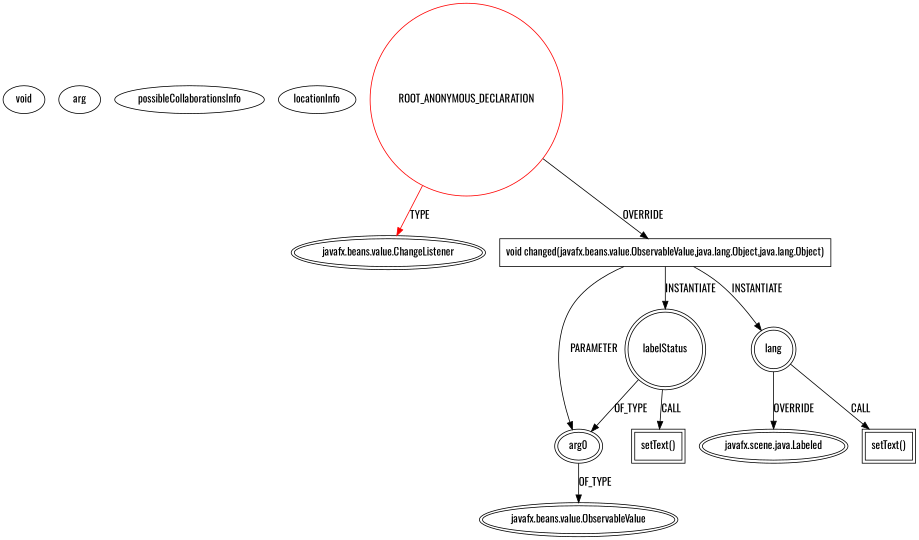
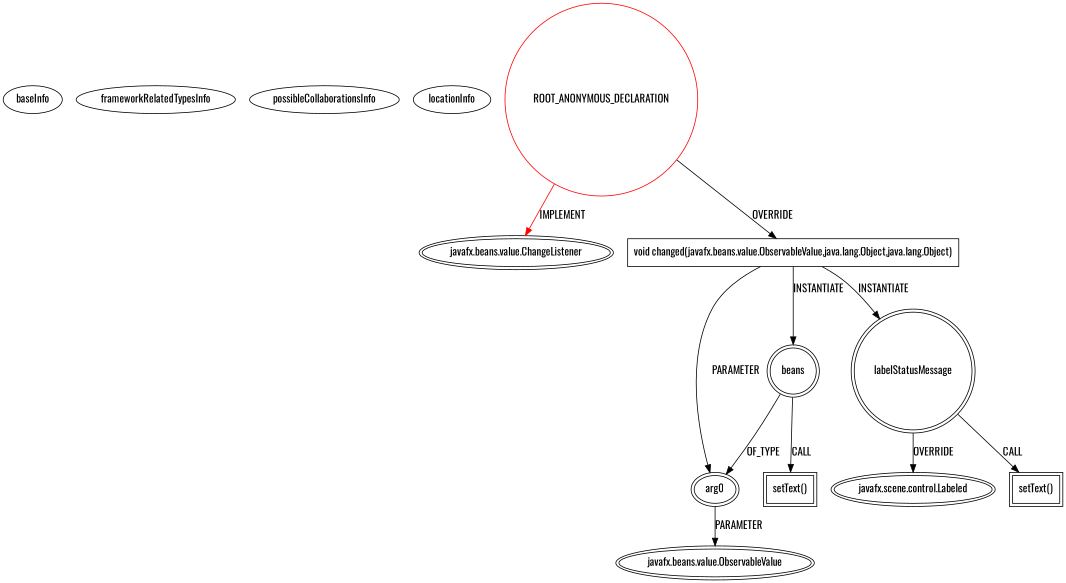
node "void": label "void" -> "baseInfo"
node "arg": label "arg" -> "frameworkRelatedTypesInfo"
edge "ROOT_ANONYMOUS_DECLARATION" -> "javafx.beans.value.ChangeListener": label "TYPE" -> "IMPLEMENT"
node "labelStatus": label "labelStatus" -> "beans"
node "lang": label "lang" -> "labelStatusMessage"
node "javafx.scene.java.Labeled": label "javafx.scene.java.Labeled" -> "javafx.scene.control.Labeled"
edge "arg0" -> "javafx.beans.value.ObservableValue": label "OF_TYPE" -> "PARAMETER"
